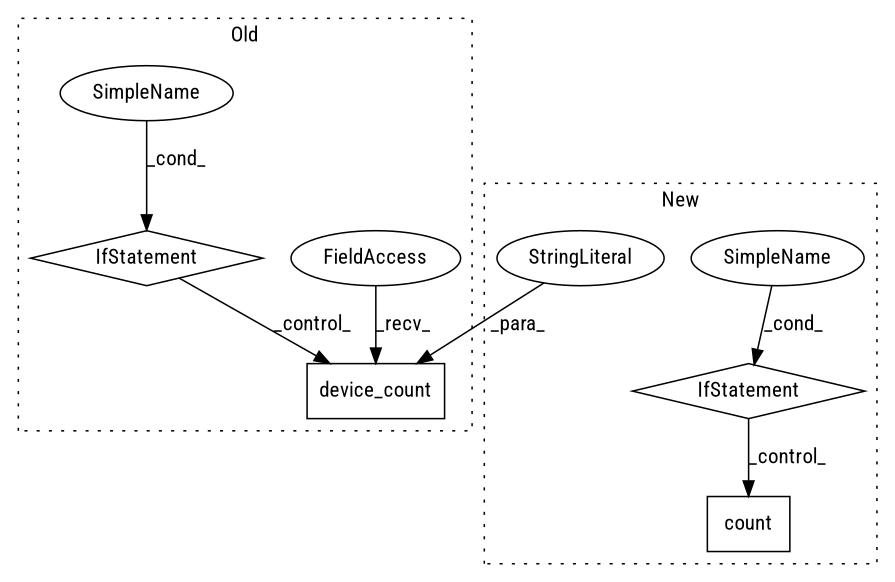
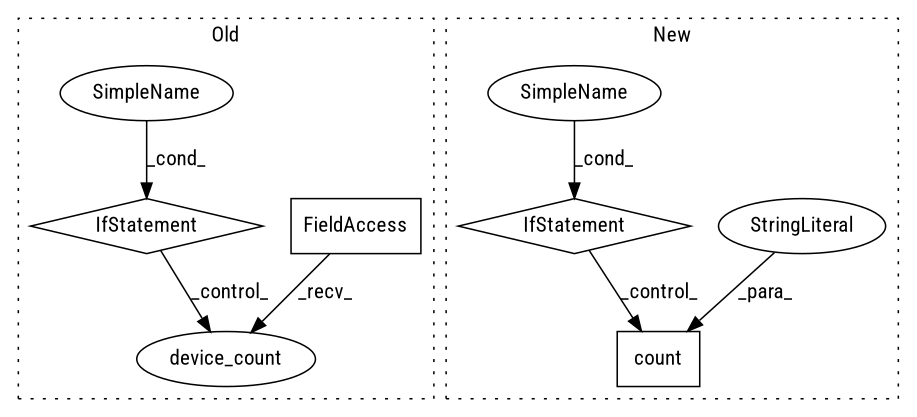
node "FieldAccess": shape ellipse -> box
edge "StringLiteral" -> "device_count": now "StringLiteral" -> "count"
node "device_count": shape box -> ellipse
